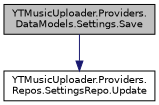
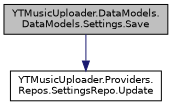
node "YTMusicUploader.Providers. DataModels.Settings.Save": label "YTMusicUploader.Providers. DataModels.Settings.Save" -> "YTMusicUploader.DataModels. DataModels.Settings.Save"
